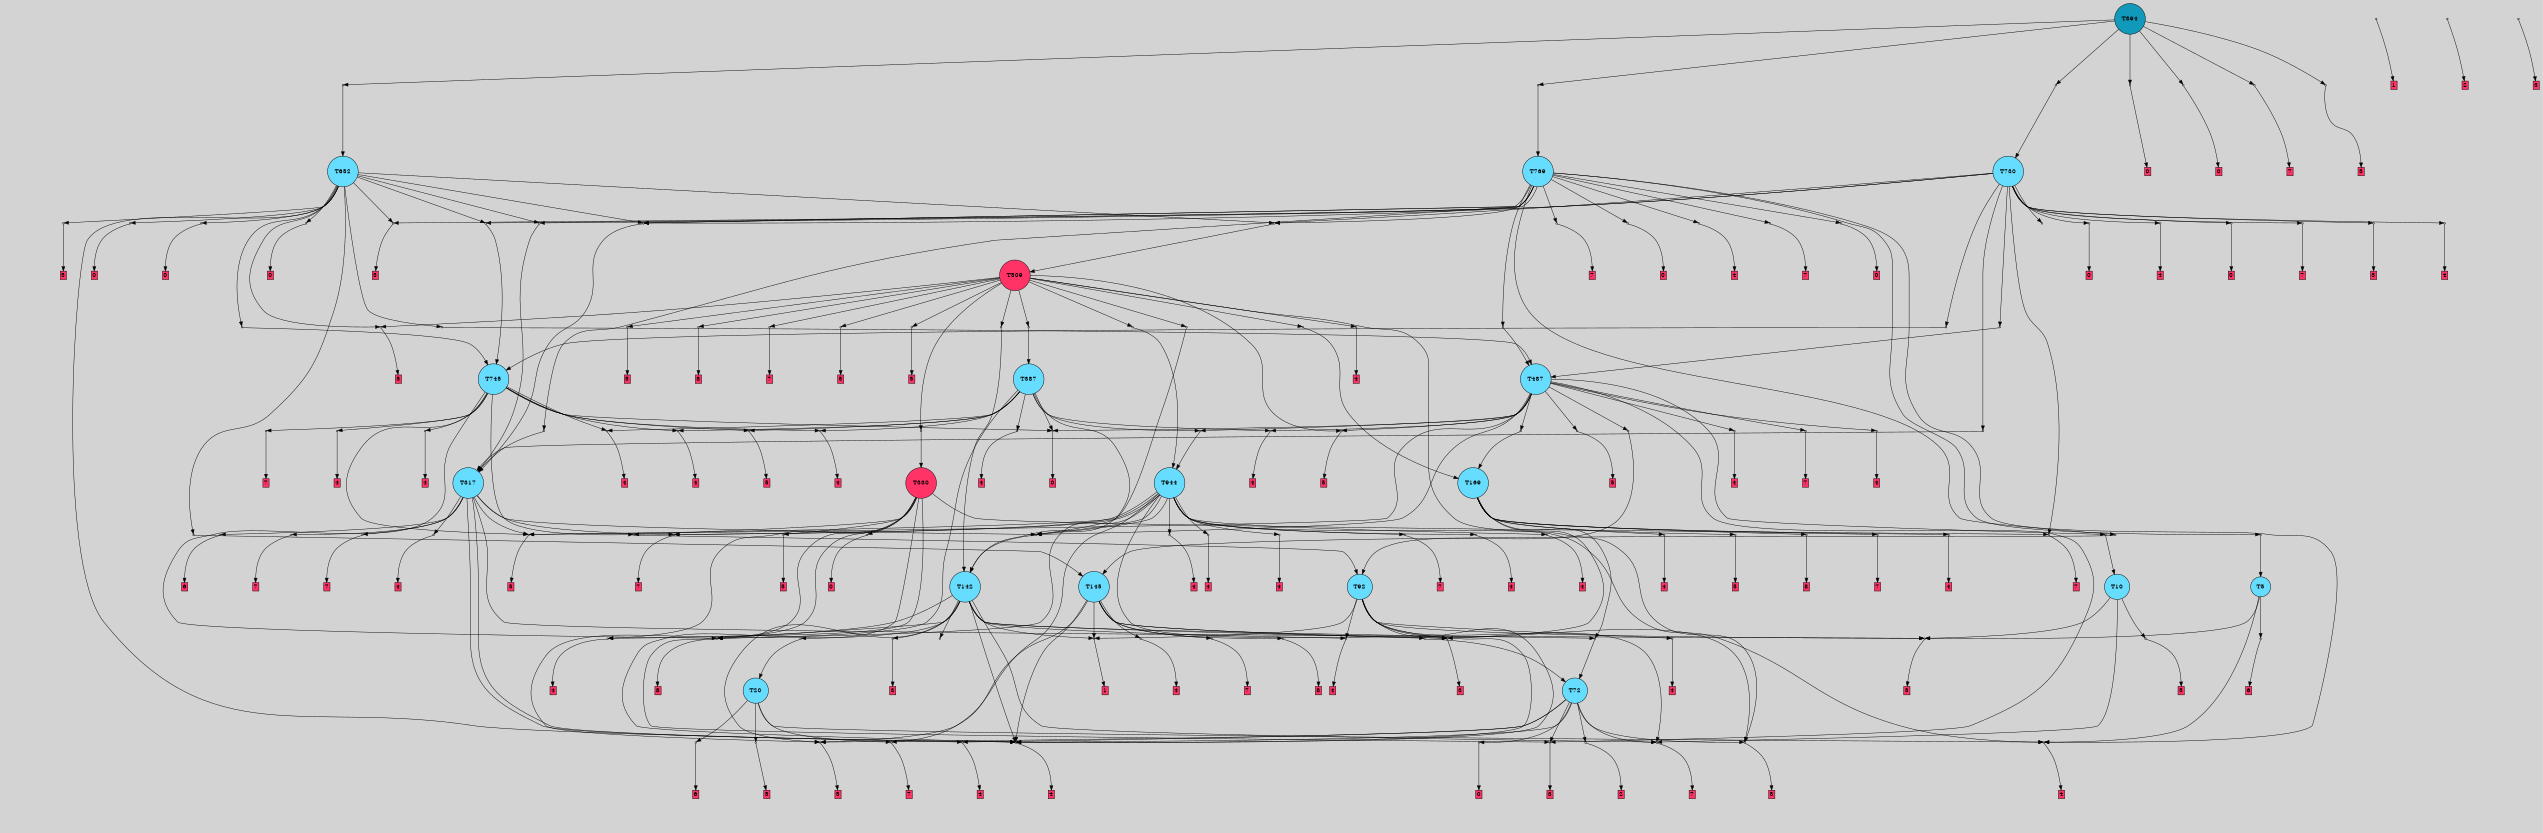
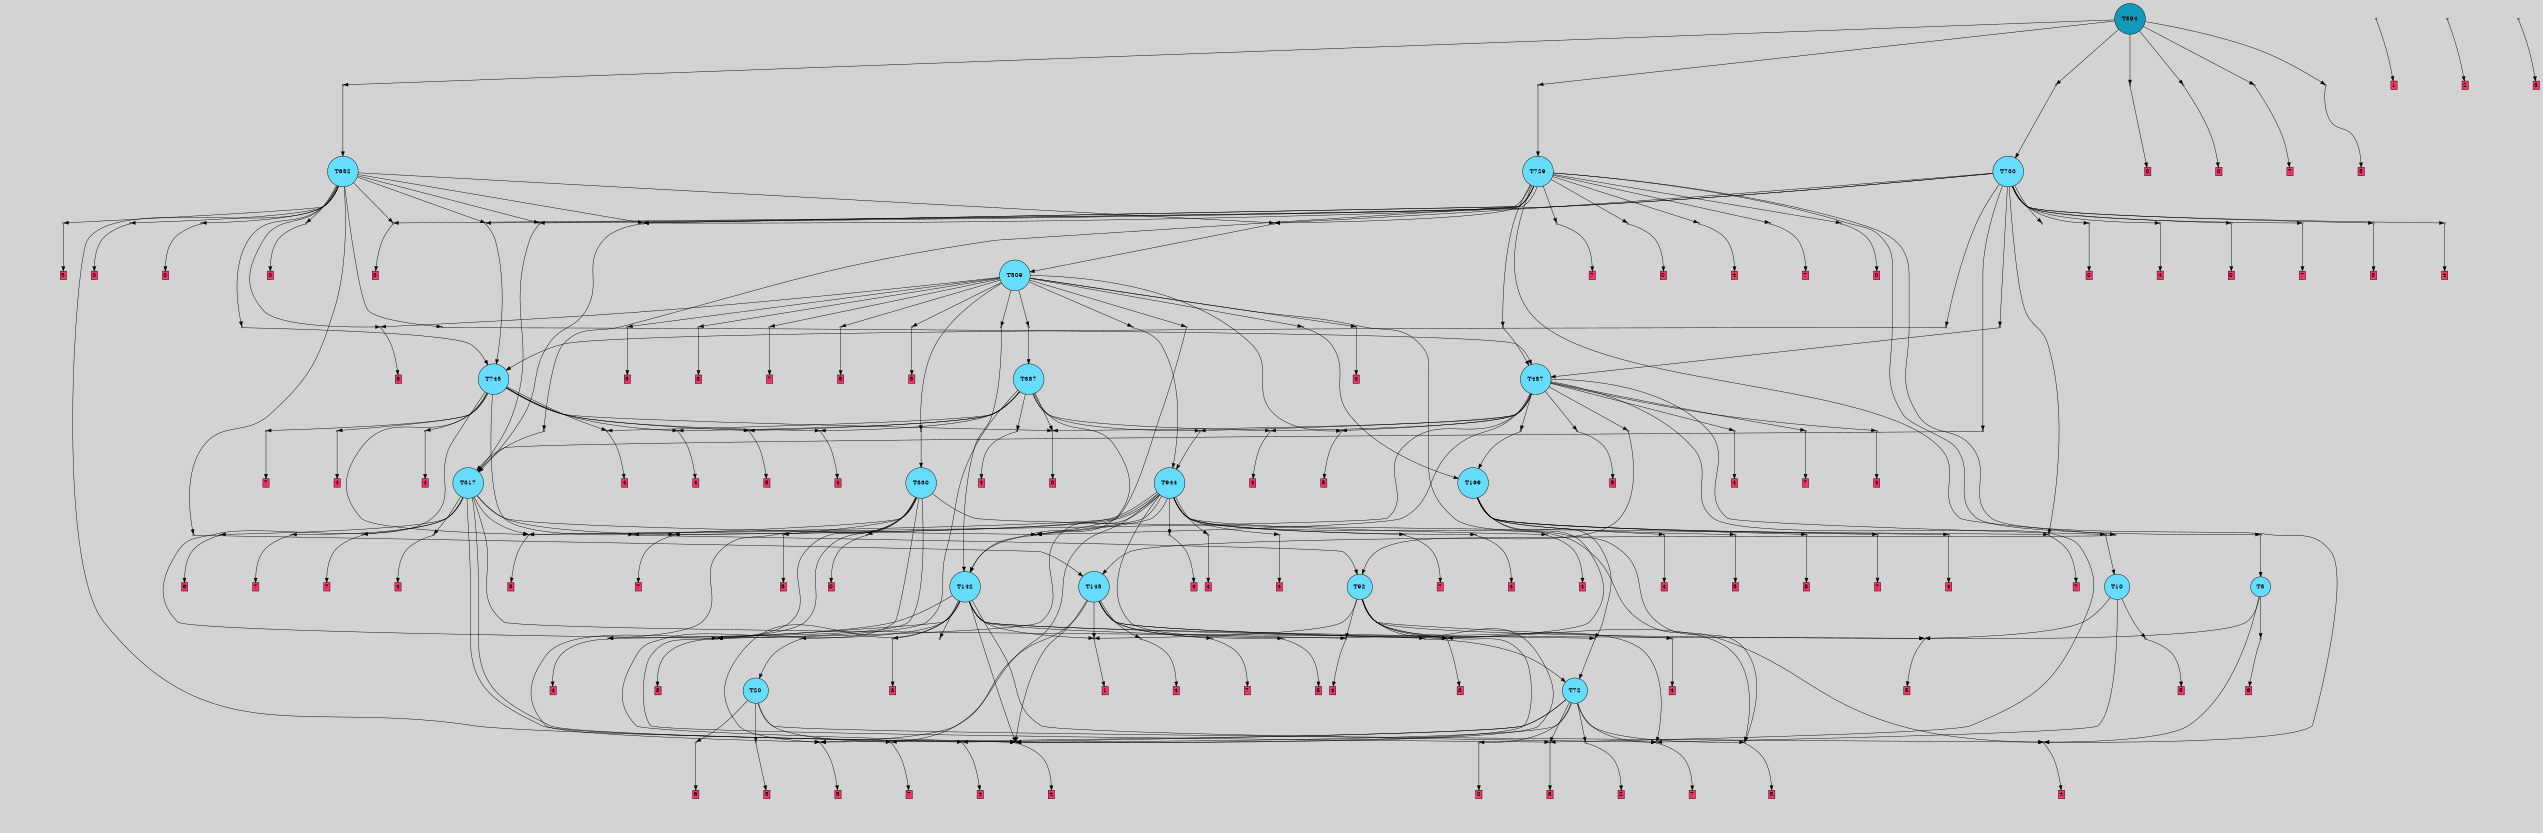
node "T769": label "T769" -> "T729"
node "T509": fillcolor #ff3366 -> #66ddff
node "T330": fillcolor #ff3366 -> #66ddff
